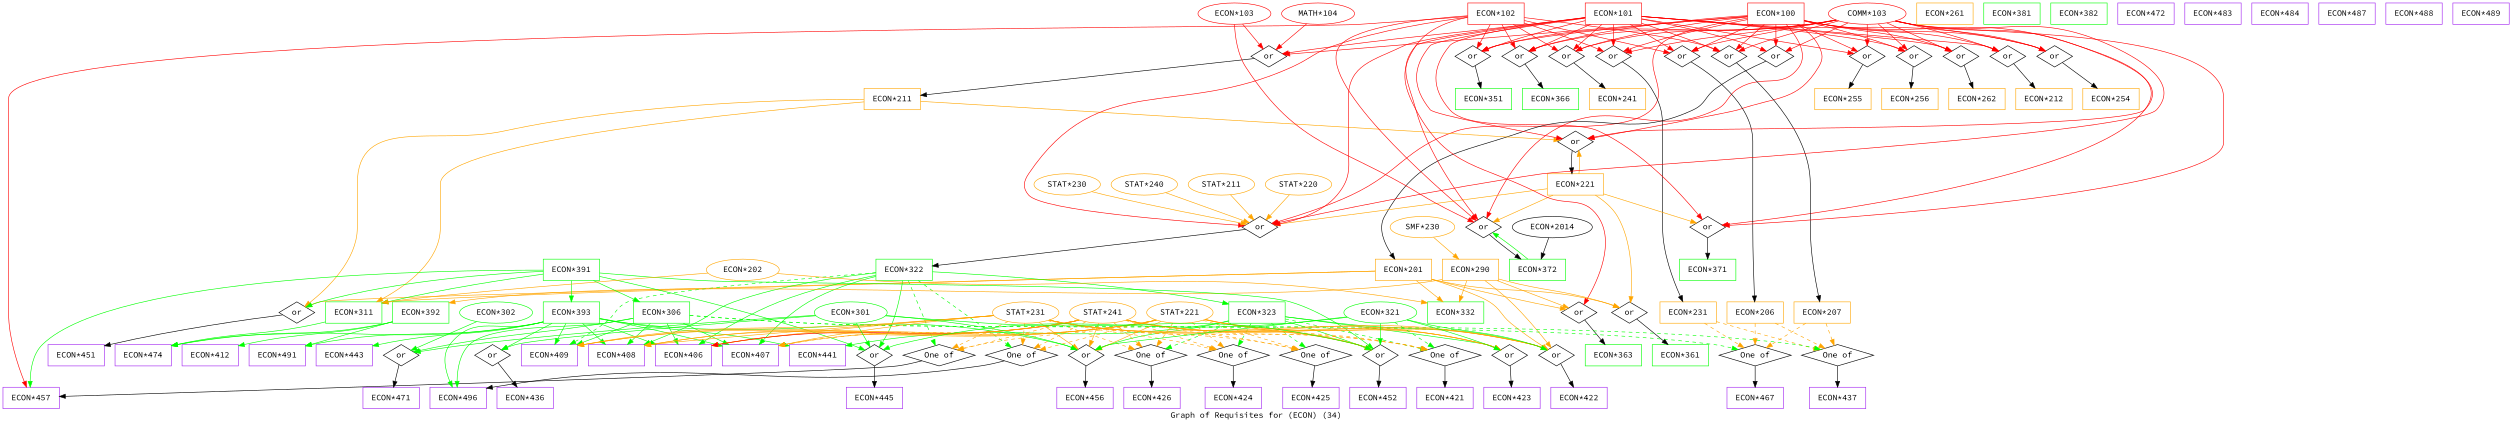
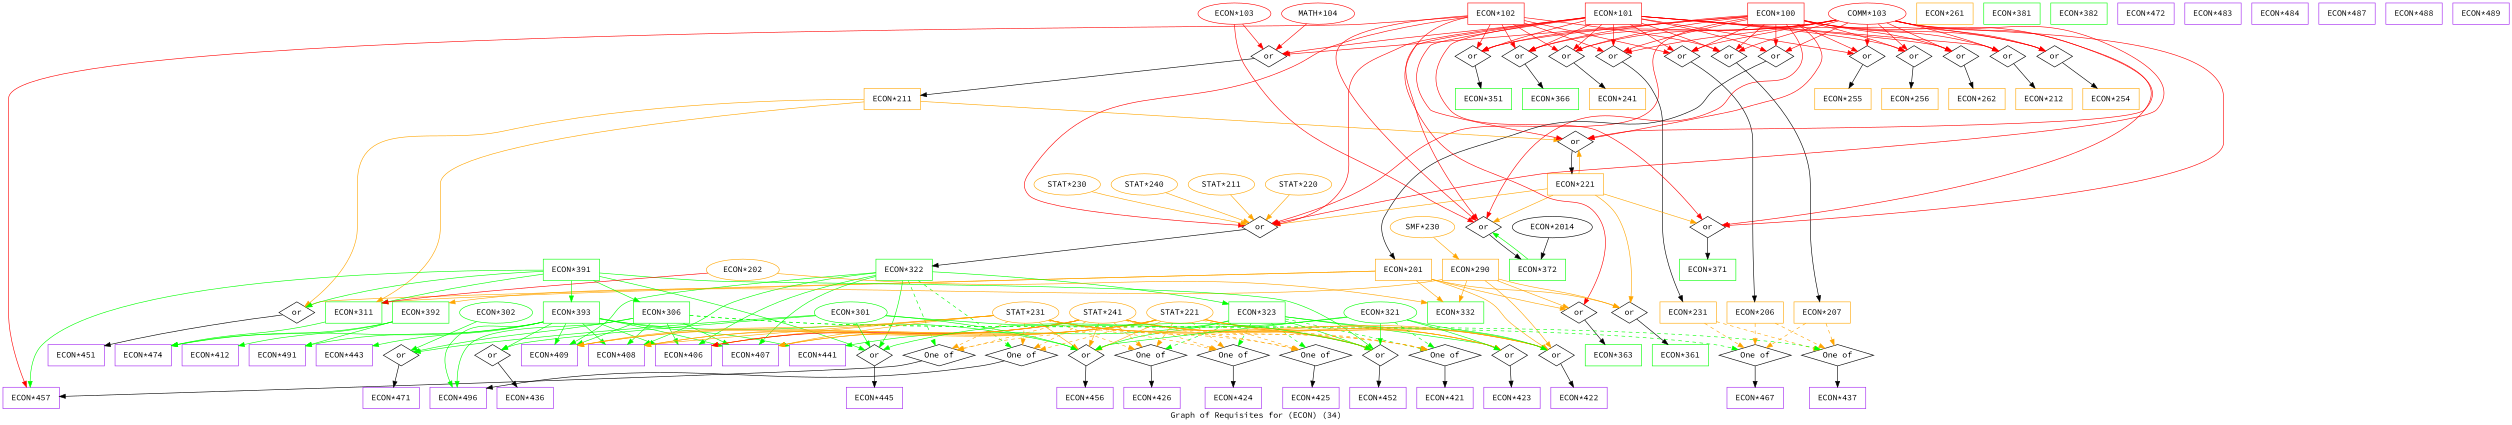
edge "ECON*202" -> "ECON*311": color orange -> red
edge "ECON*322" -> "ECON*409": style dashed -> solid
edge "STAT*221" -> "ECON*407": style dashed -> solid
